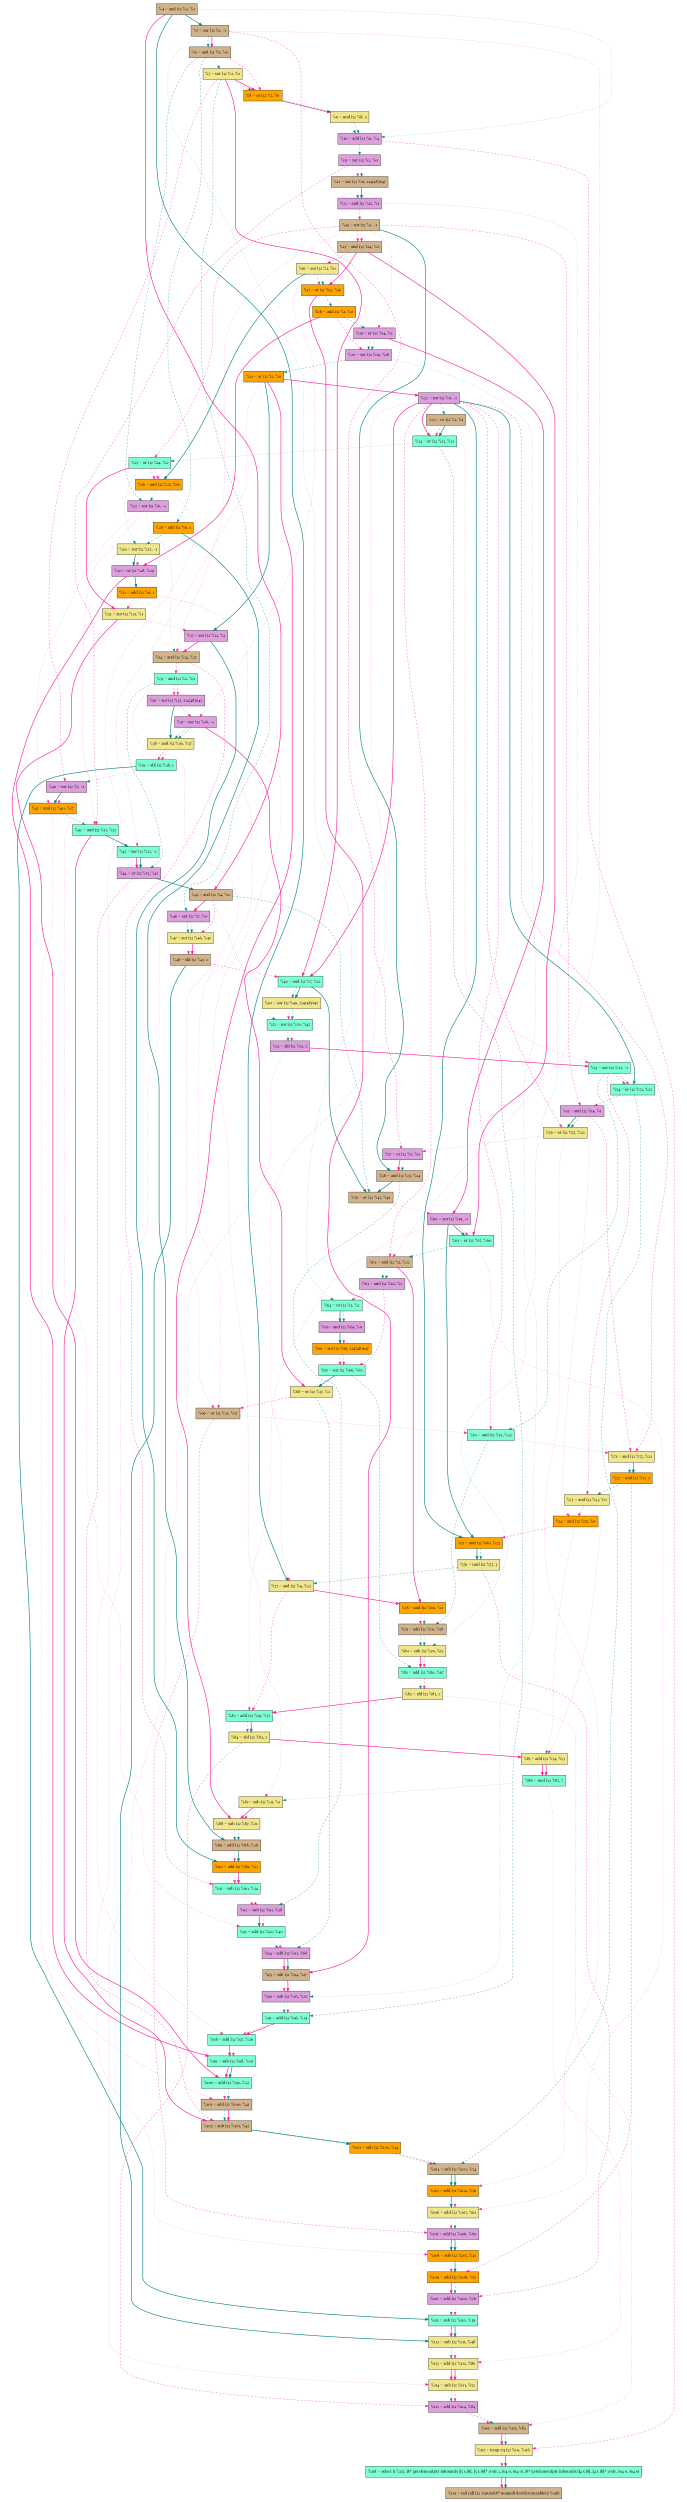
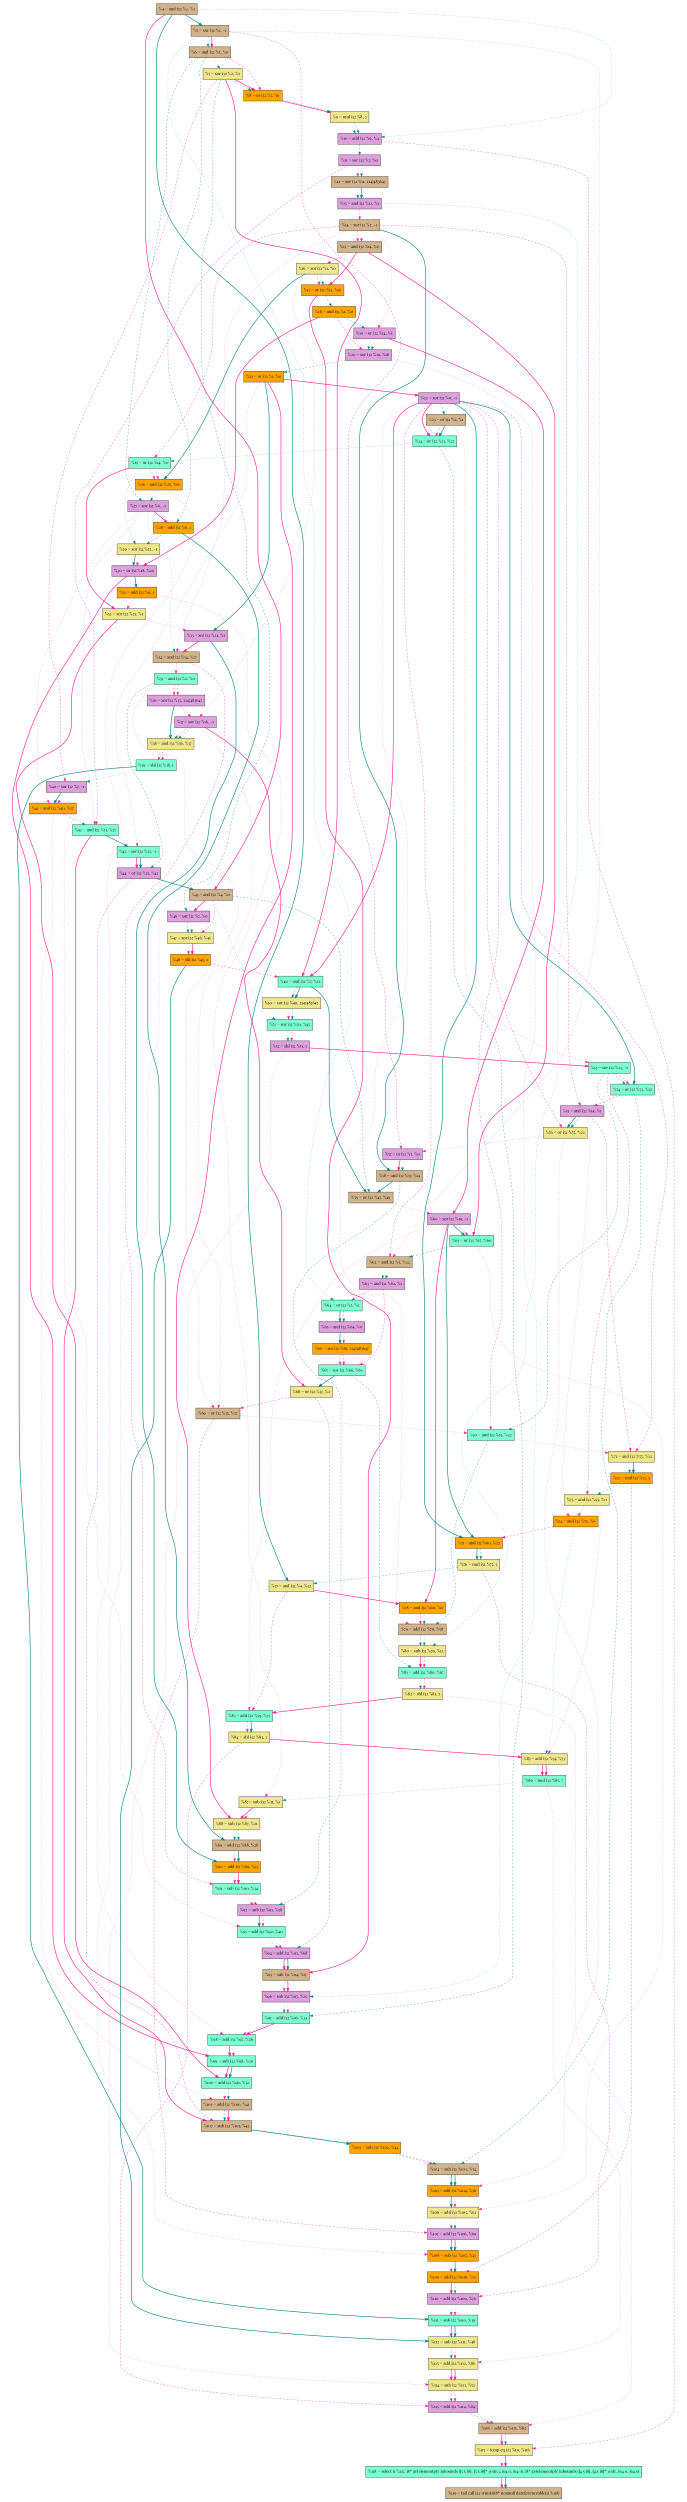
node "%14 = xor i32 %1, -1": label "%14 = xor i32 %1, -1" -> "%14 = xor i32 %2, -1"
edge "%27 = xor i32 %6, -1" -> "%28 = add i32 %6, 1": added
node "%48 = shl i32 %47, 1": fillcolor tan -> orange
edge "%22 = xor i32 %0, -1" -> "%77 = and i32 %4, %22": now "%22 = xor i32 %0, -1" -> "%79 = add i32 %70, %78"
edge "%62 = and i32 %5, %22" -> "%78 = and i32 %60, %0": now "%60 = xor i32 %19, -1" -> "%78 = and i32 %60, %0"
